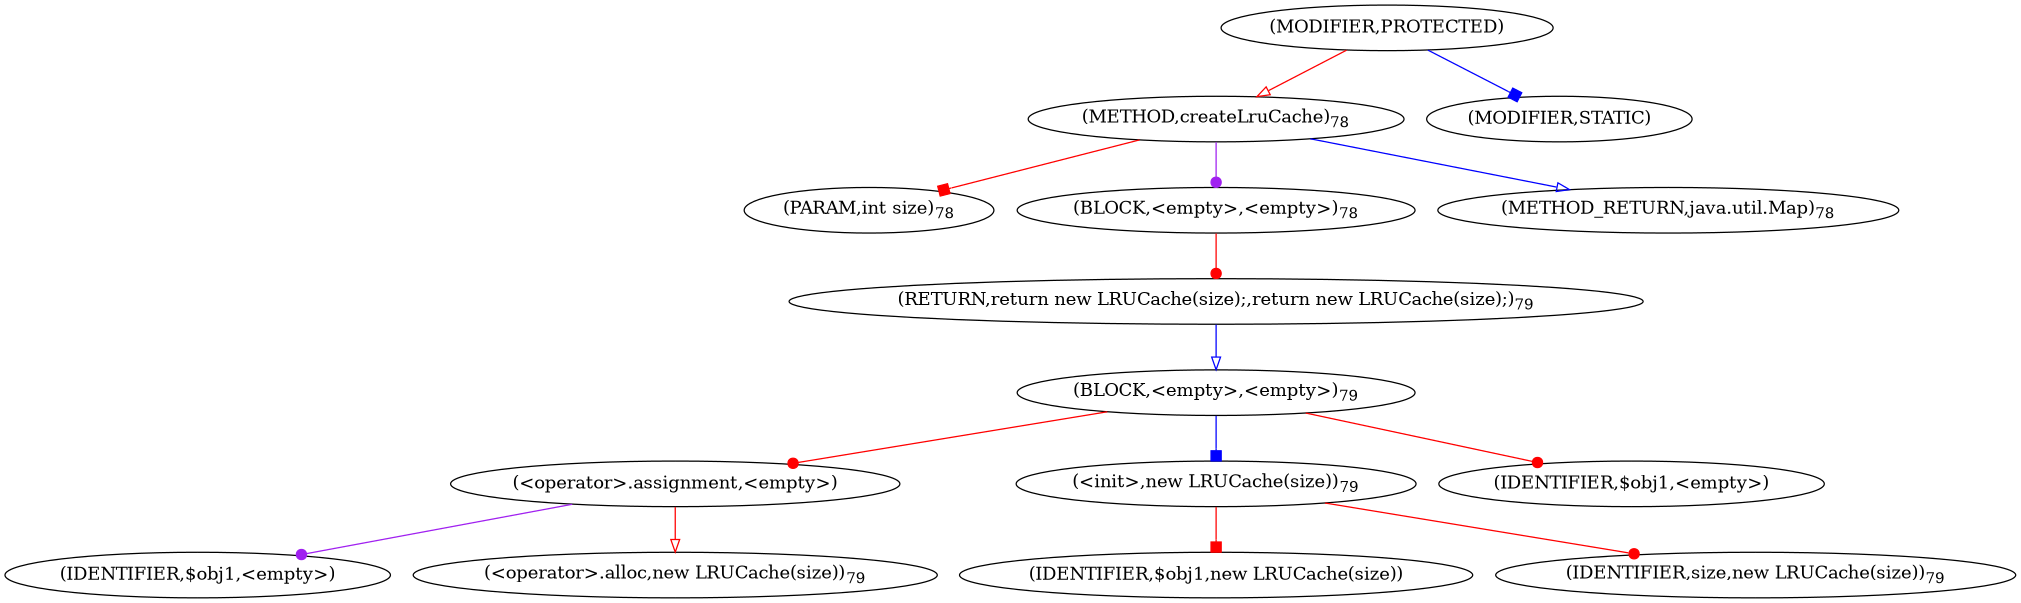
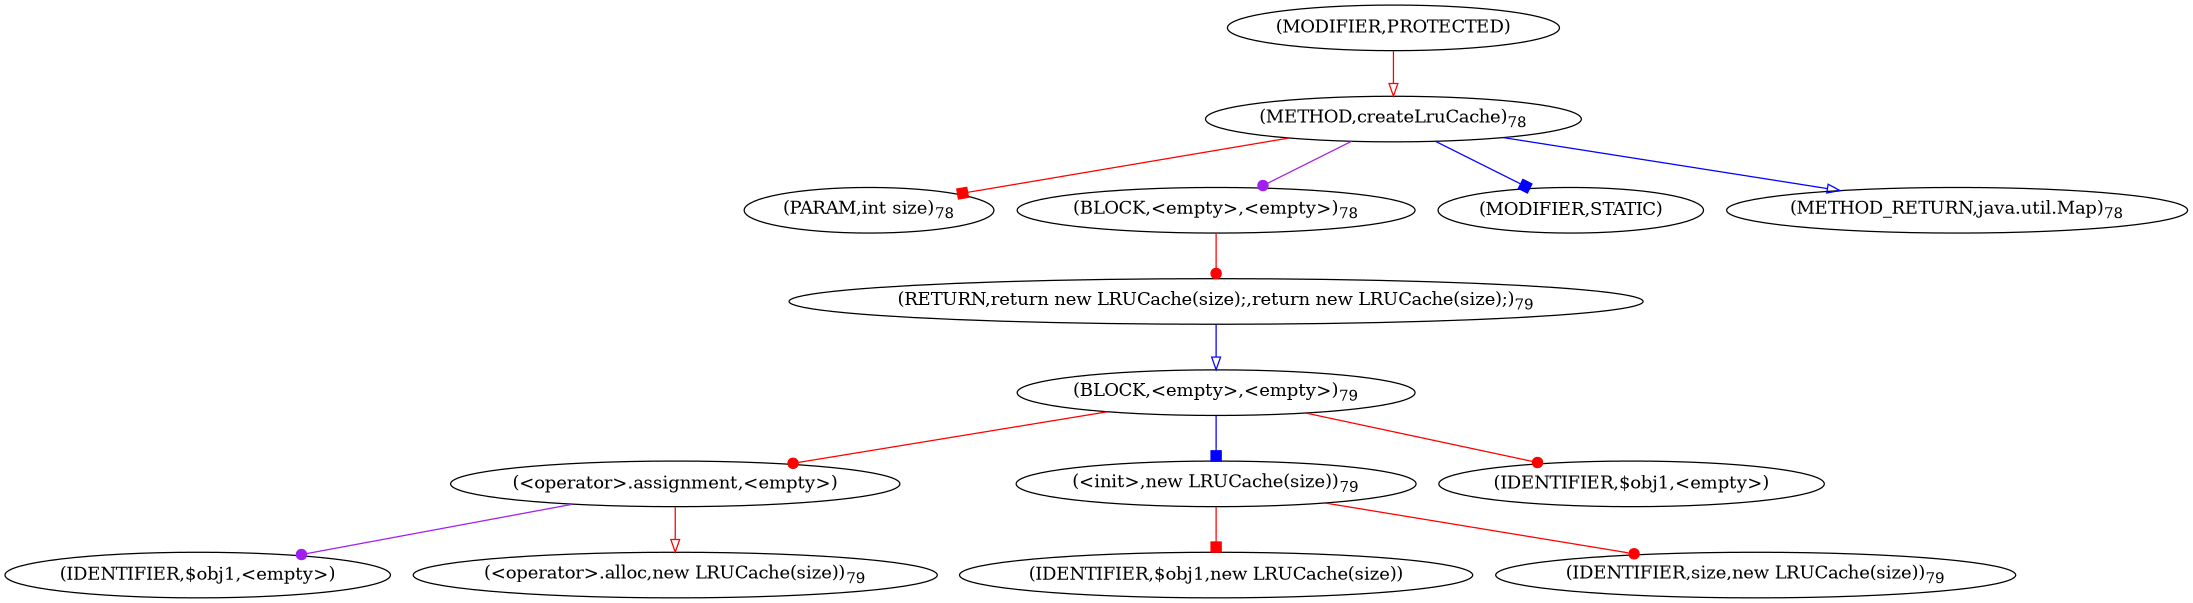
edge "(MODIFIER,PROTECTED)" -> "(MODIFIER,STATIC)": now "(METHOD,createLruCache)" -> "(MODIFIER,STATIC)"
